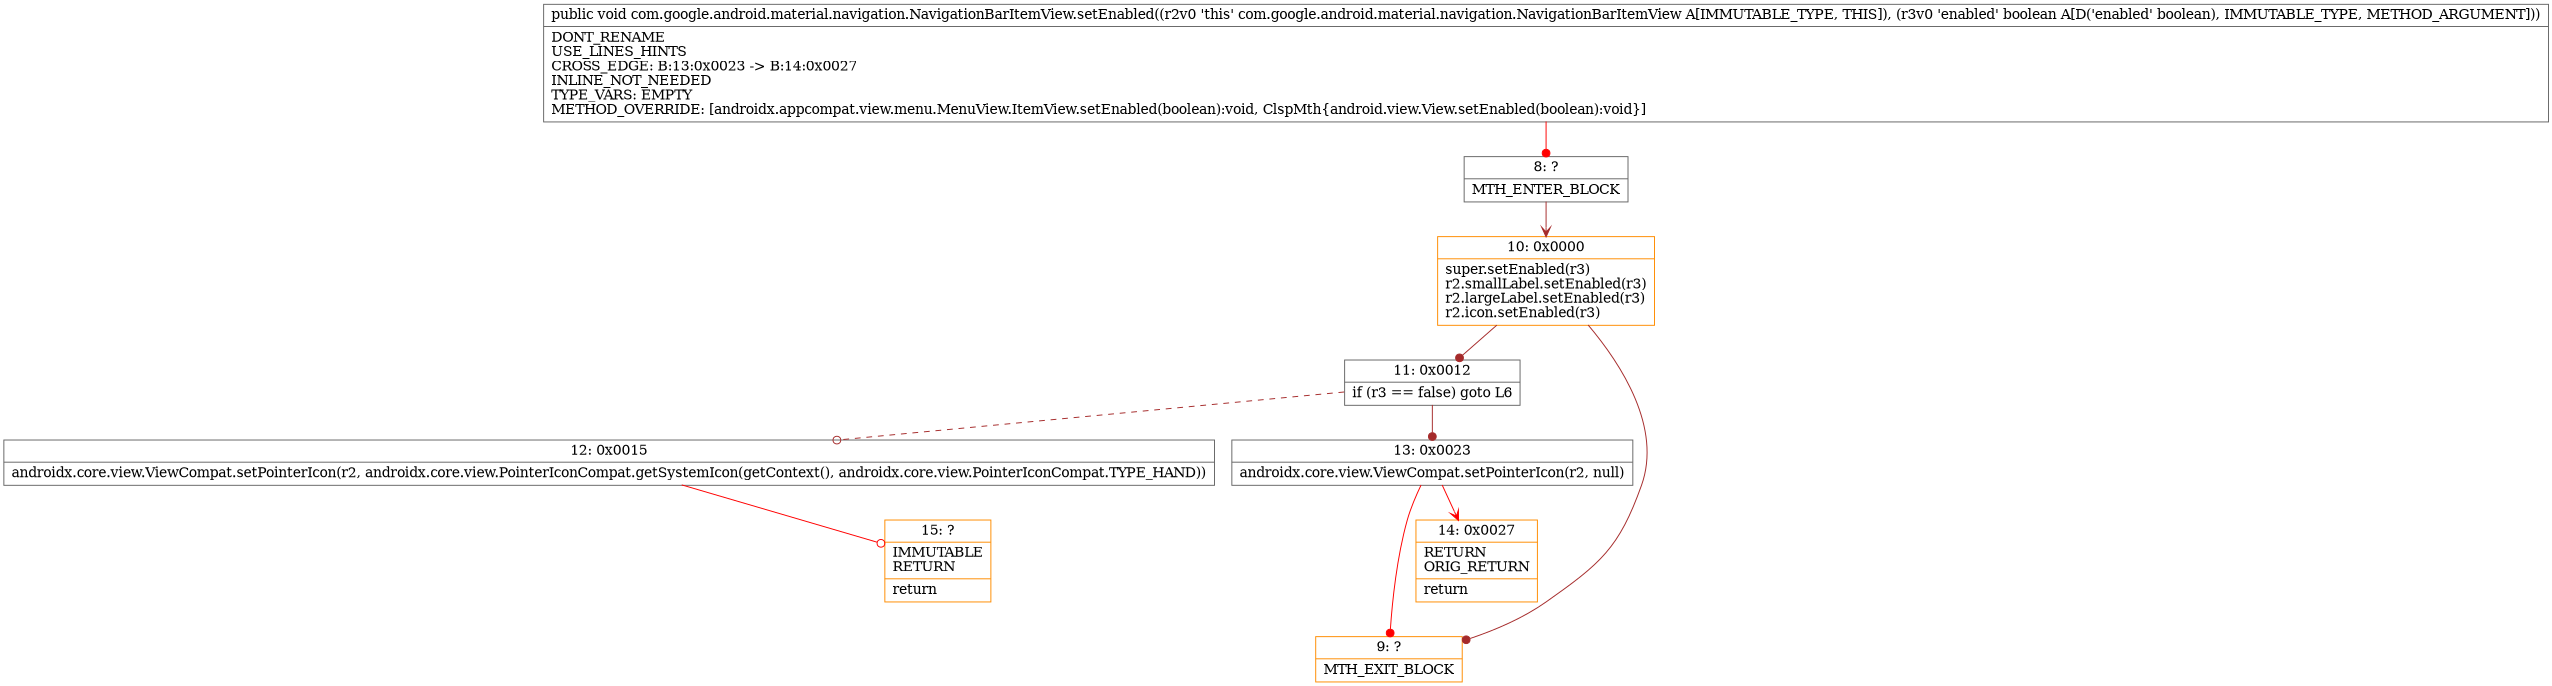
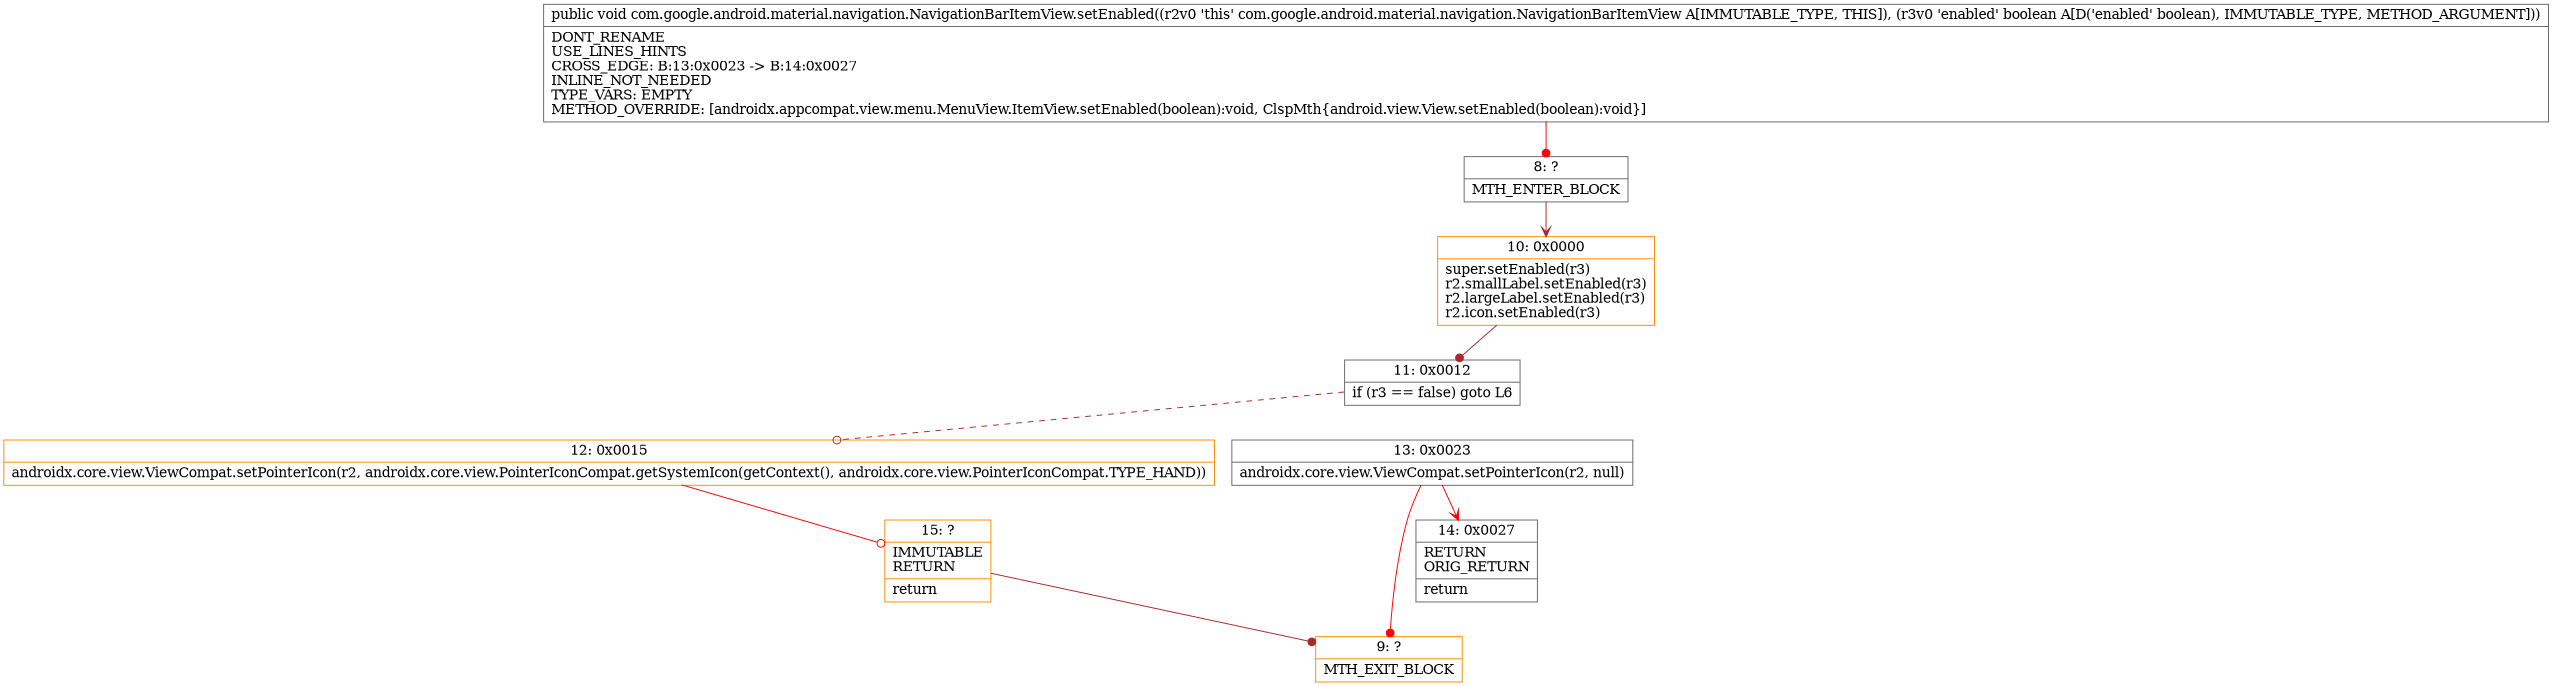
edge "11: 0x0012" -> "13: 0x0023": removed
node "12: 0x0015": color gray40 -> darkorange
edge "10: 0x0000" -> "9: ?": now "15: ?" -> "9: ?"
node "14: 0x0027": color darkorange -> gray40
